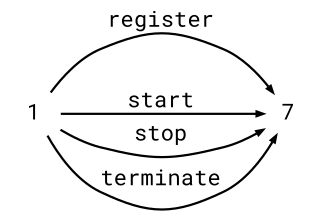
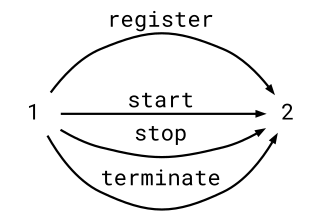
node "7": label "7" -> "2"
